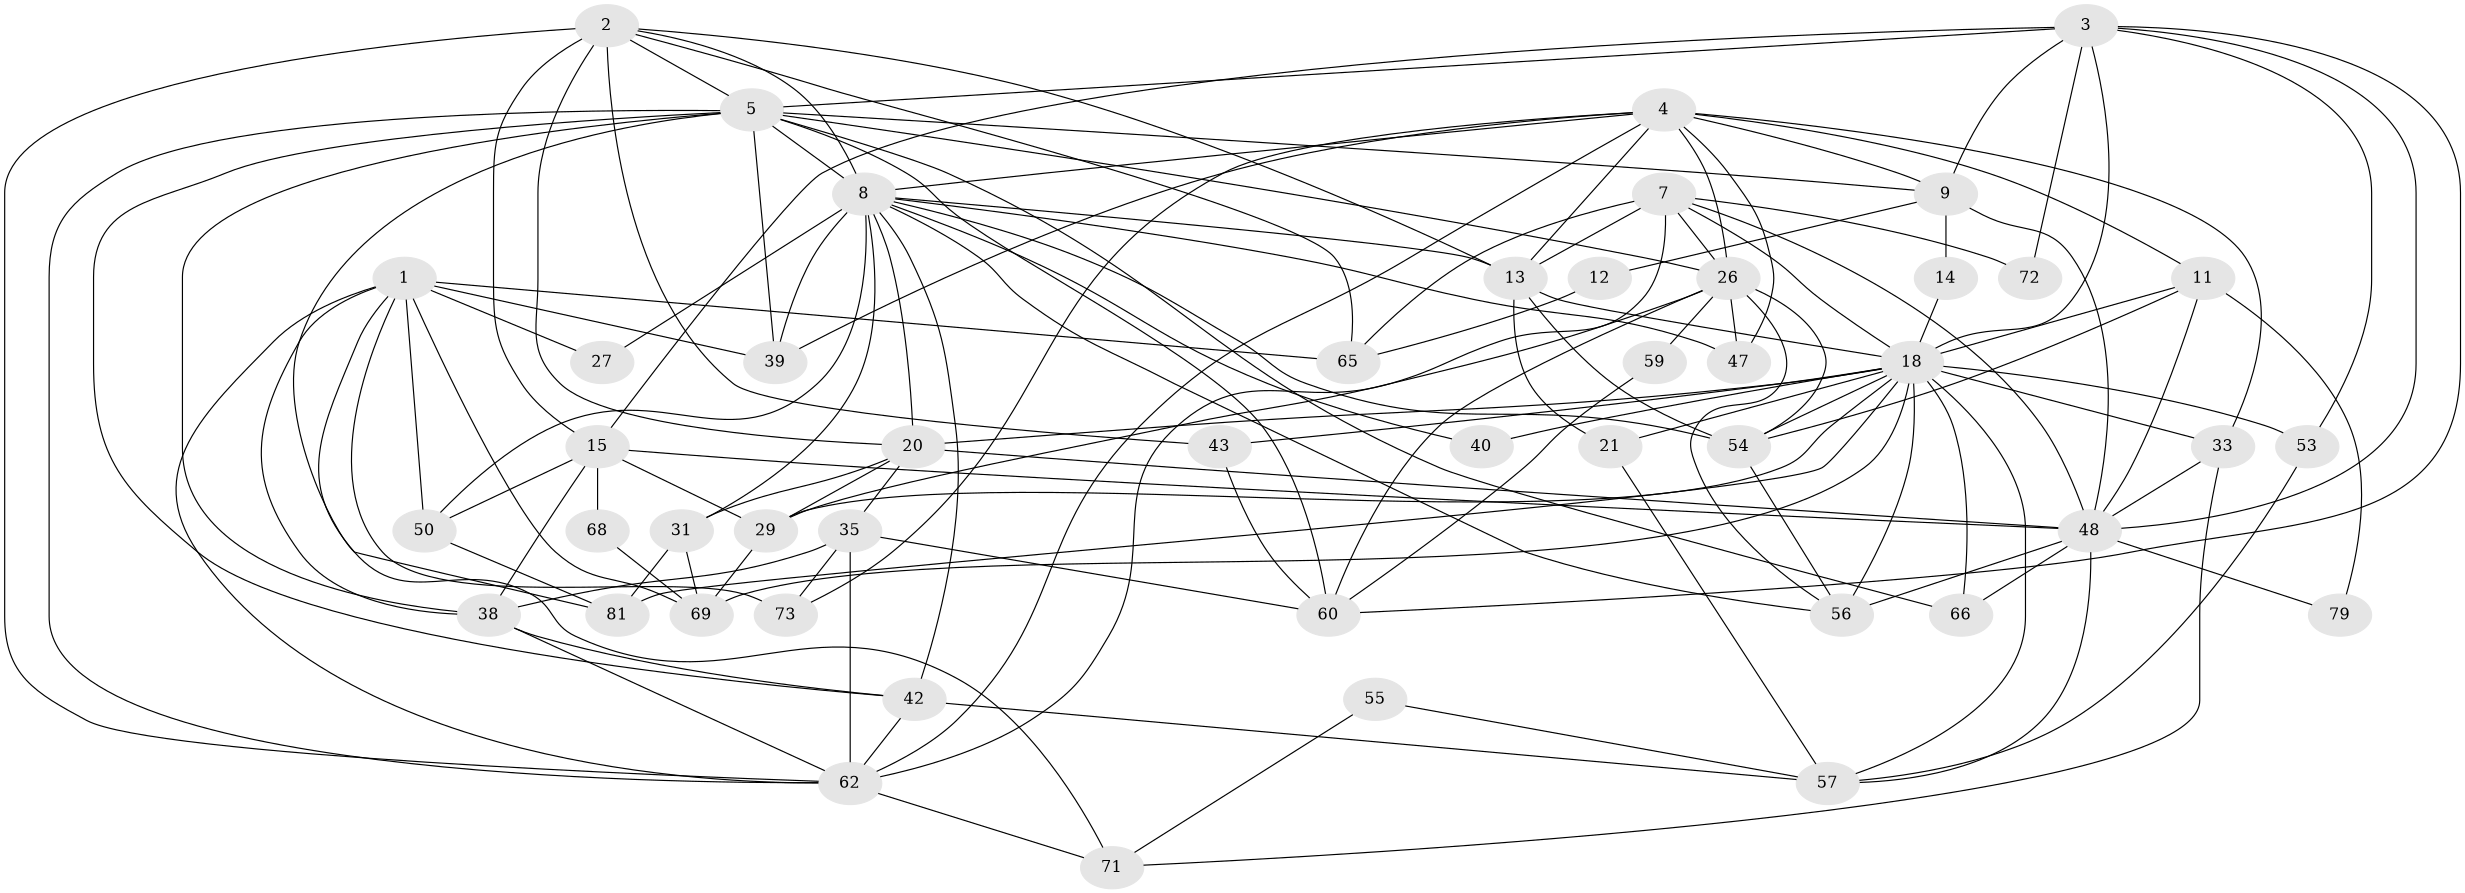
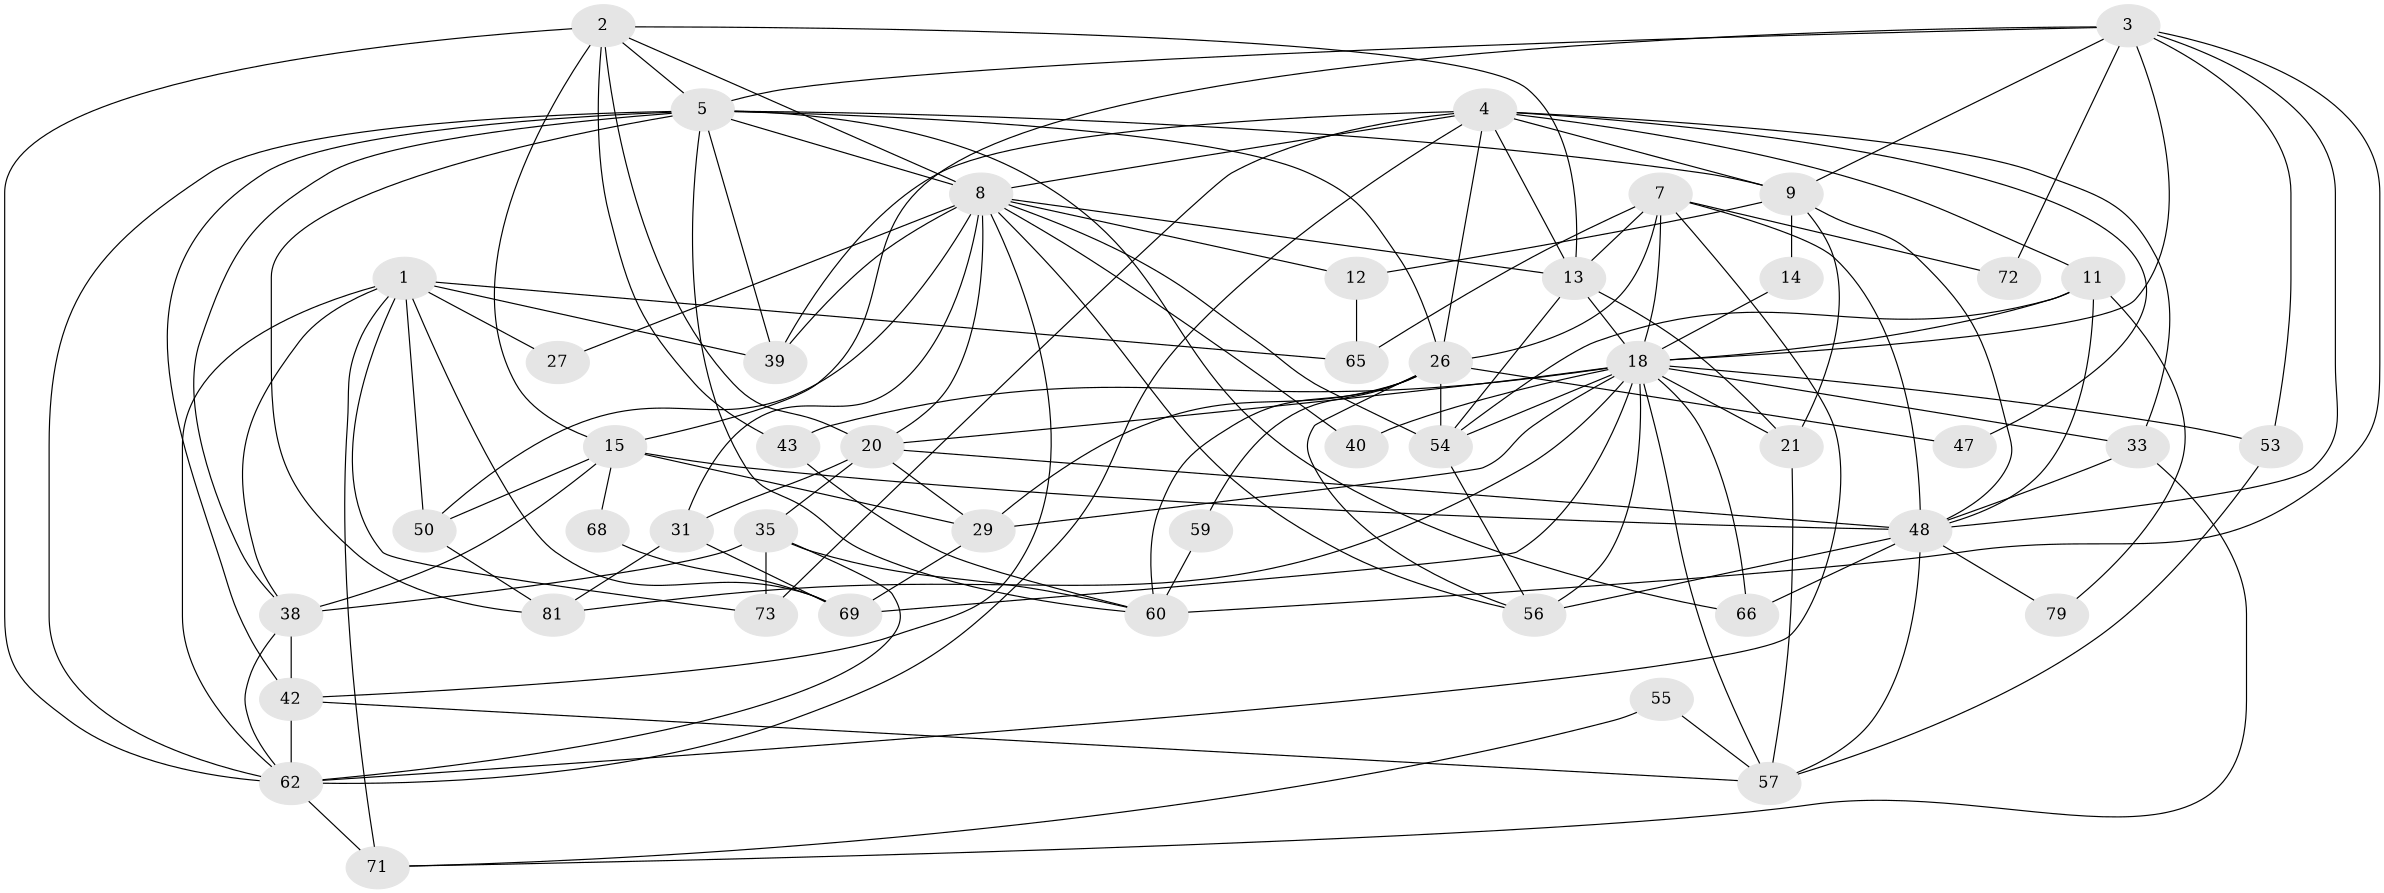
edge "2" -- "65": removed
edge "8" -- "47": now "8" -- "12"
edge "9" -- "21": added
